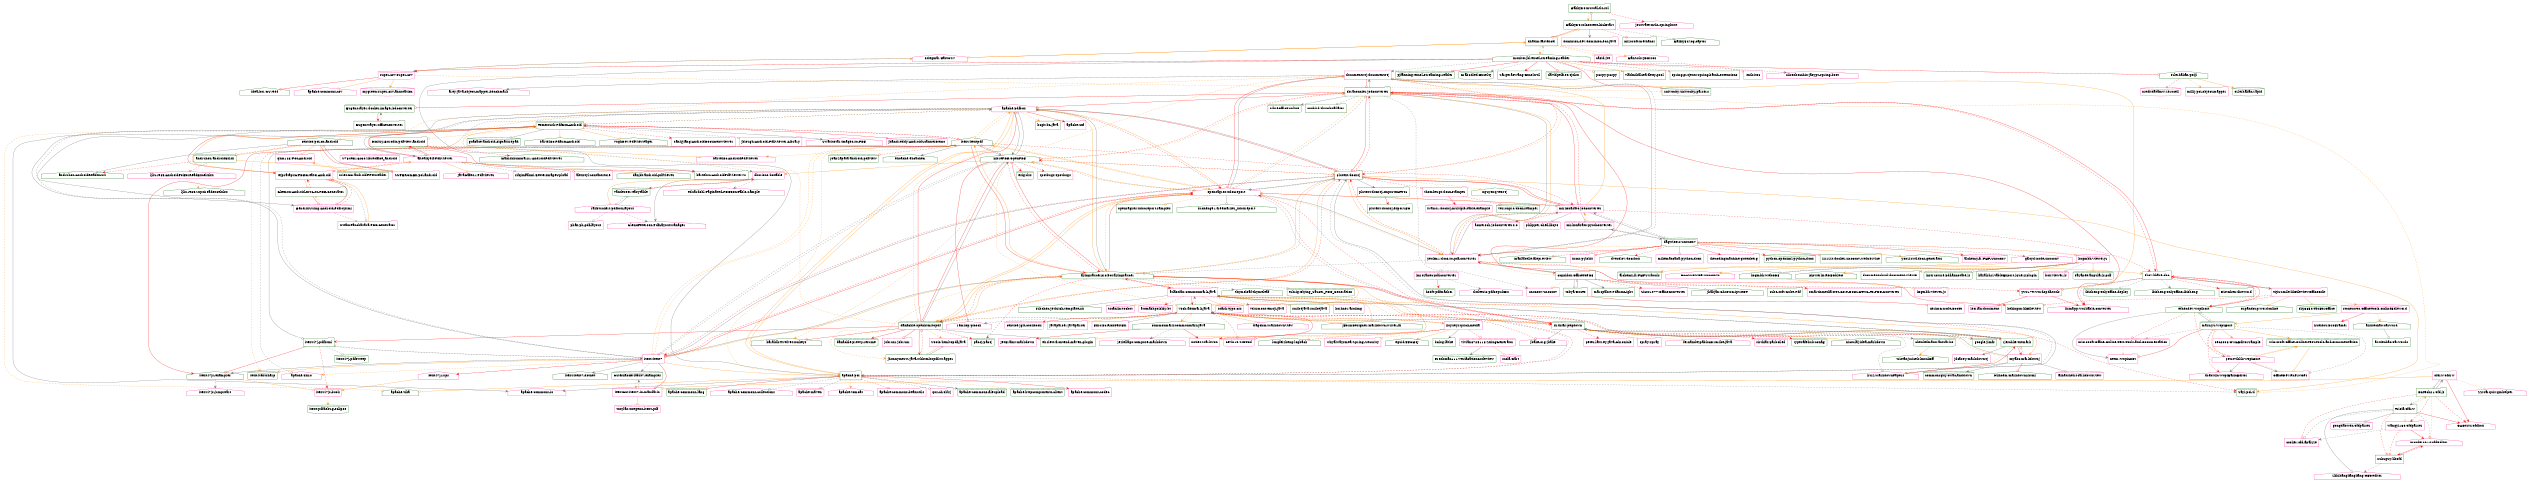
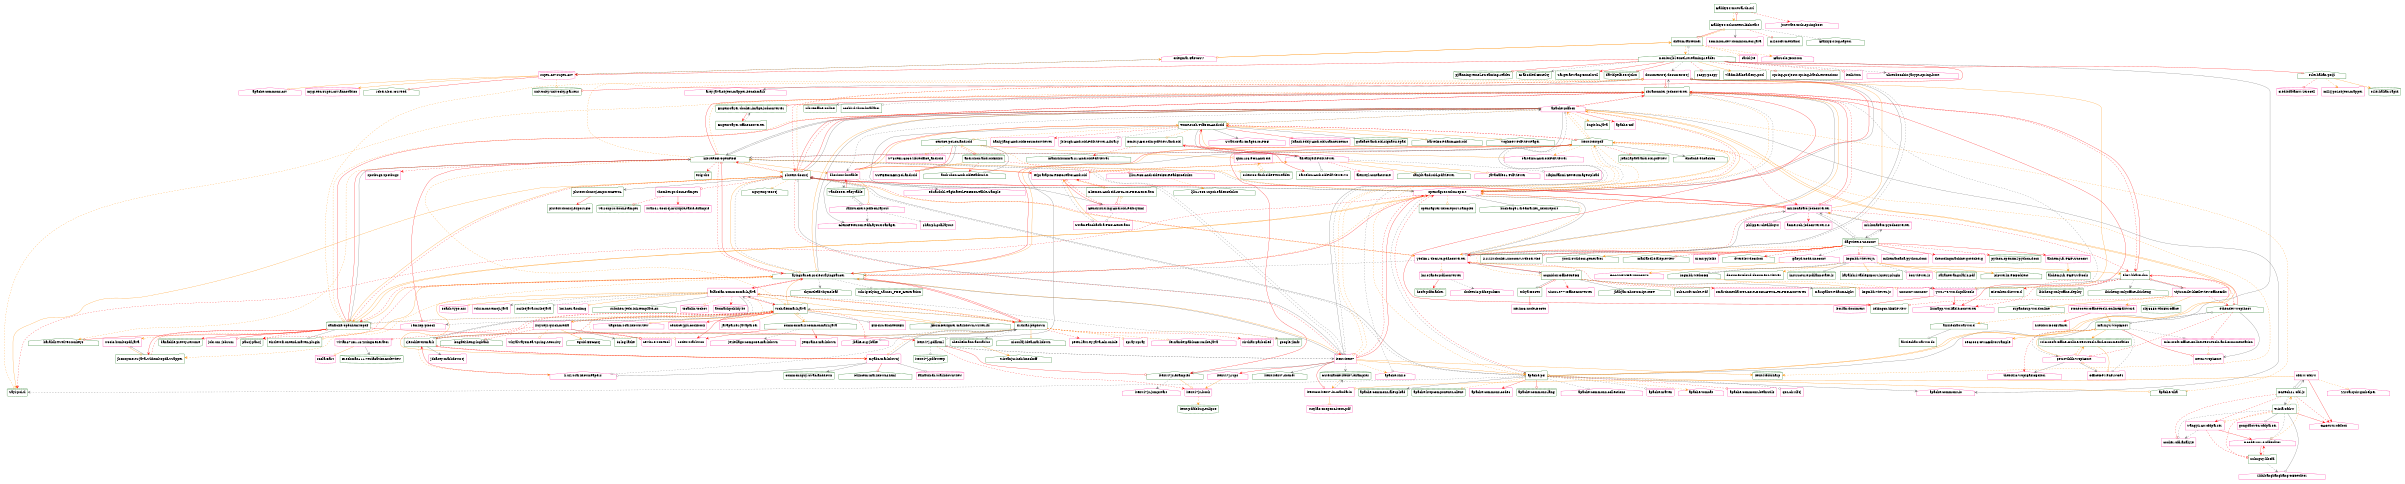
node "idea-bor/CSVeed": label "idea-bor/CSVeed" -> "robert-bor/CSVeed"
edge "sbraconnier/jodconverter" -> "LibrePDF/OpenPDF": style dashed -> solid
node "typesafehub/config": removed
